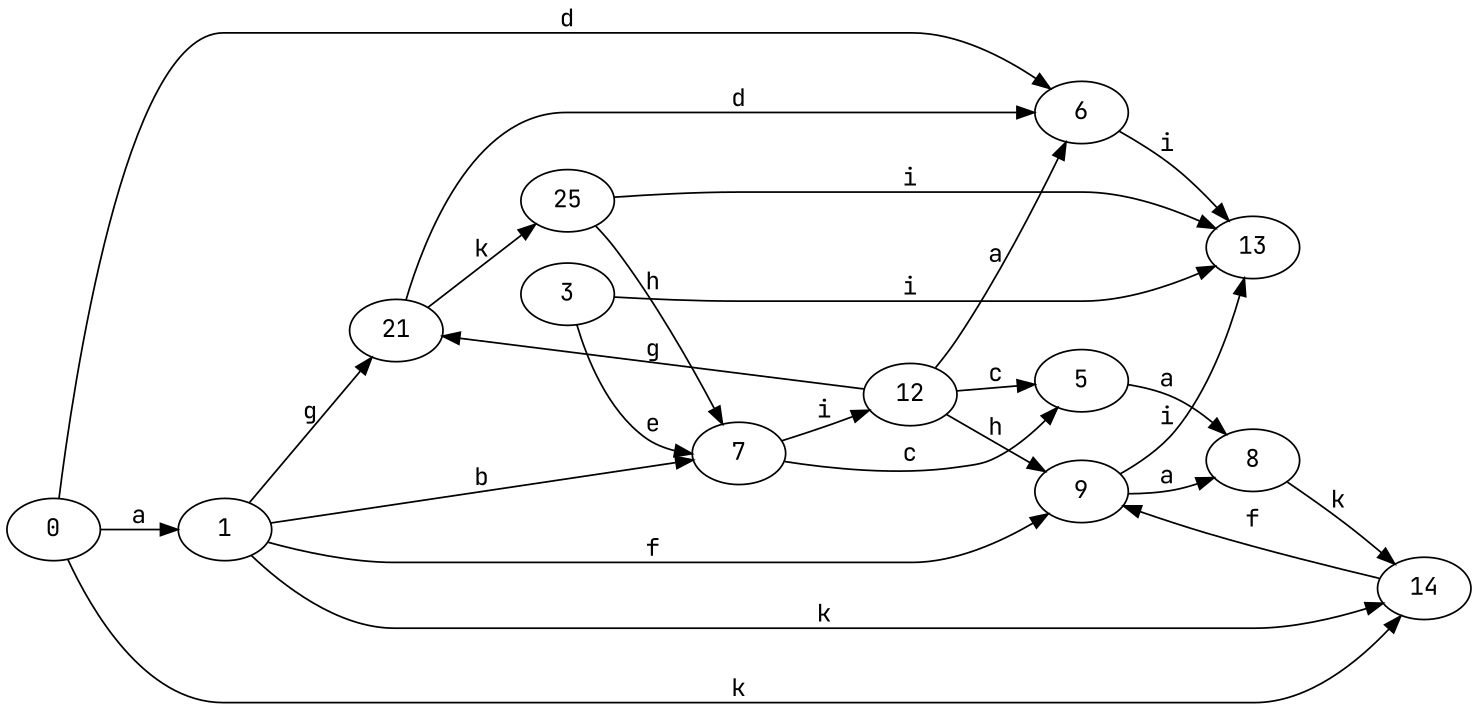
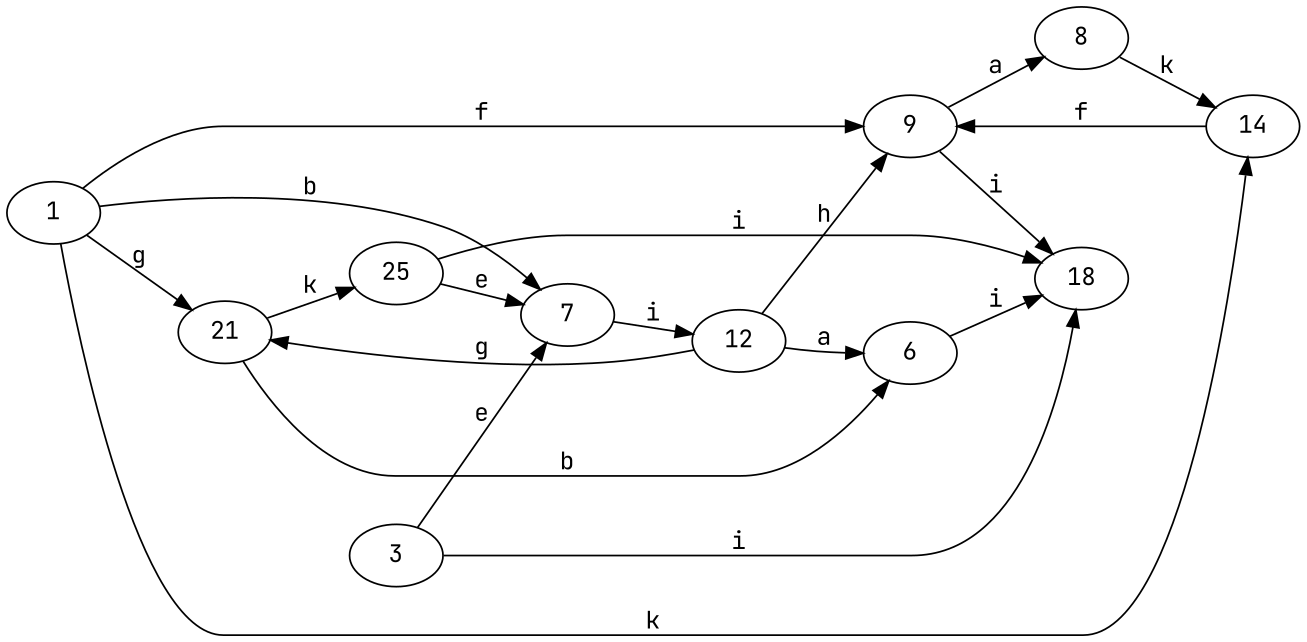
edge "21" -> "6": label "d" -> "b"
node "13": label "13" -> "18"
edge "25" -> "7": label "h" -> "e"
node "5": removed
node "0": removed
